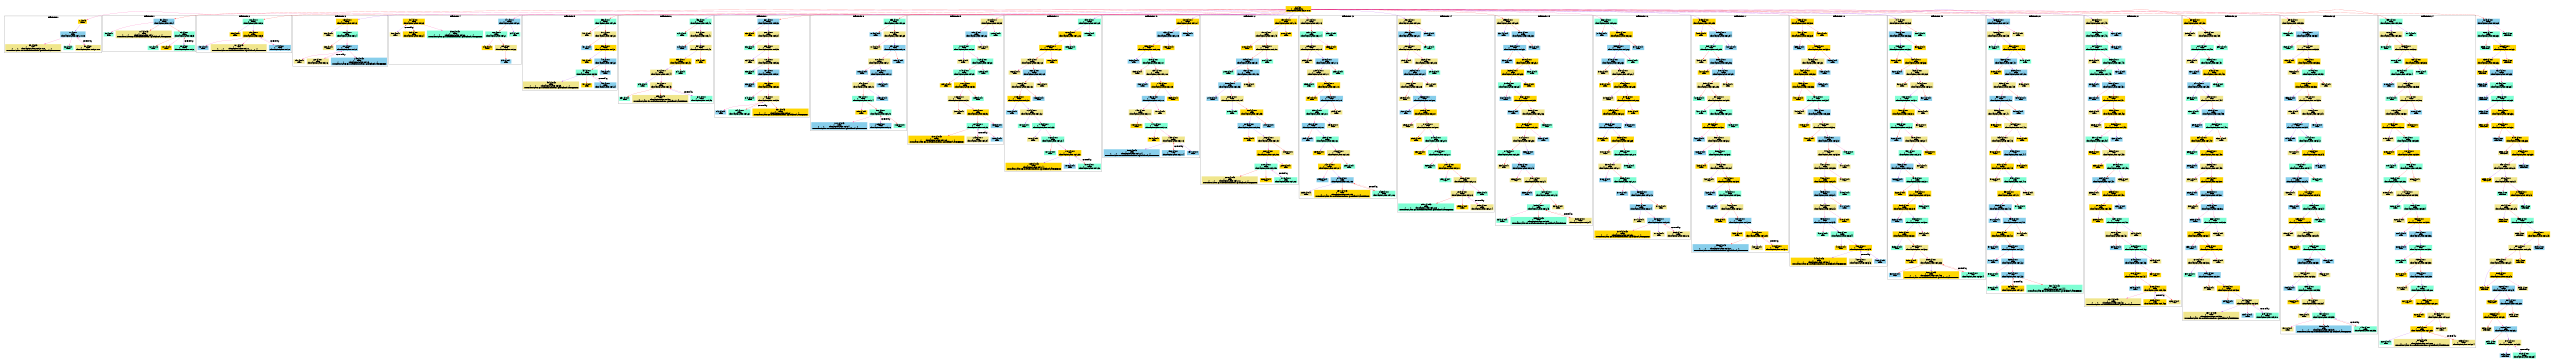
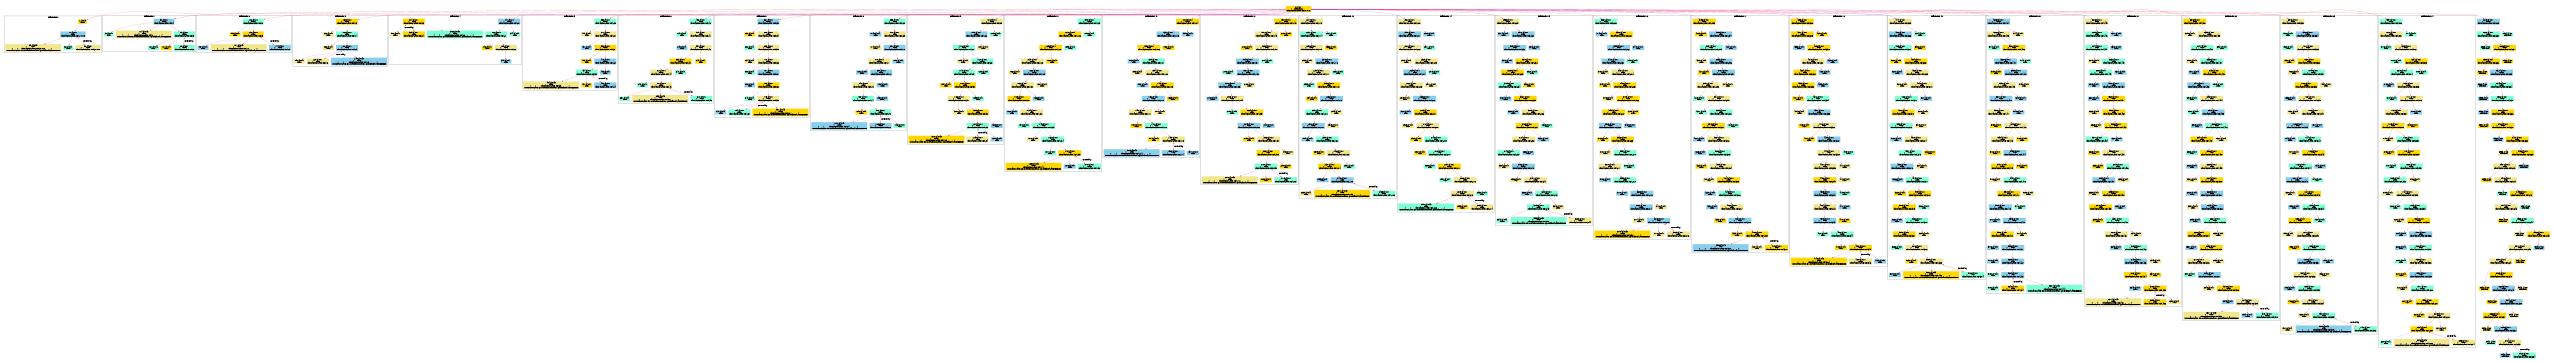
edge "8609 @ N11 main AbstractionState: ABS648" -> "8942 @ N0 main exit": now "8609 @ N11 main AbstractionState: ABS648" -> "8628 @ N11 main AbstractionState: ABS649"
